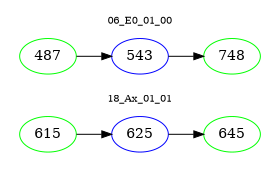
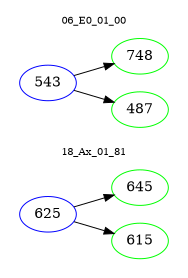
edge "487" -> "543": reversed
cluster "18_Ax_01_01": label "18_Ax_01_01" -> "18_Ax_01_81"
edge "615" -> "625": reversed
